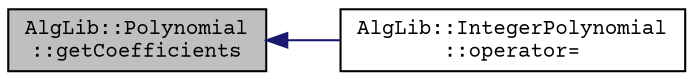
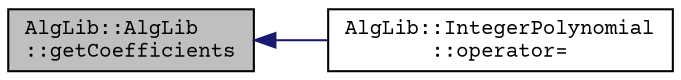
node "AlgLib::Polynomial ::getCoefficients": label "AlgLib::Polynomial ::getCoefficients" -> "AlgLib::AlgLib ::getCoefficients"
